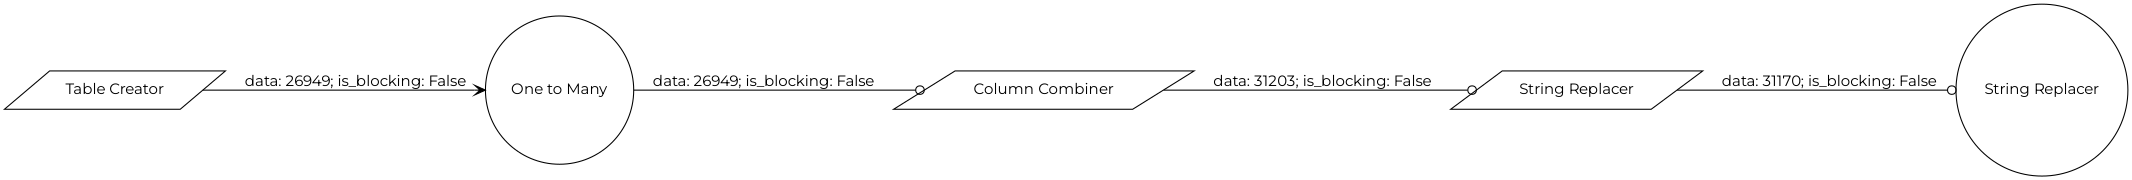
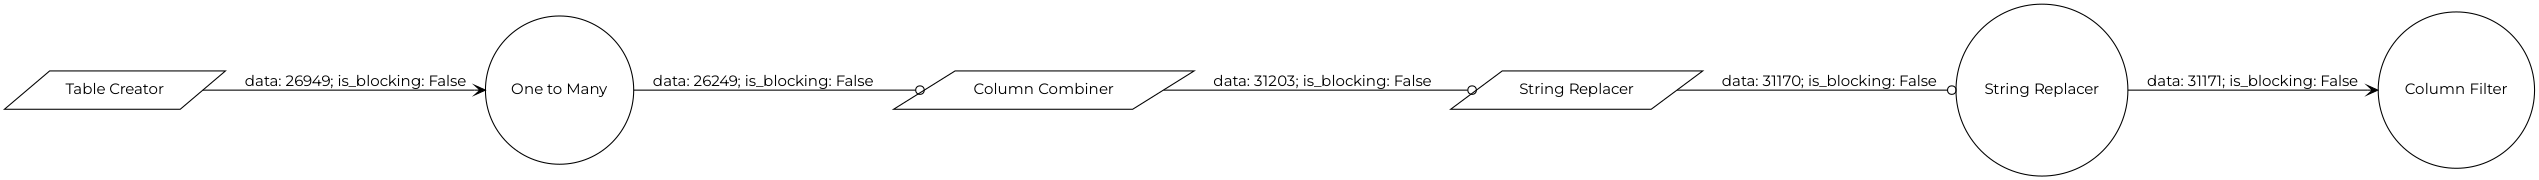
edge "One to Many" -> "Column Combiner": label "data: 26949; is_blocking: False" -> "data: 26249; is_blocking: False"
node "Column Filter": added
